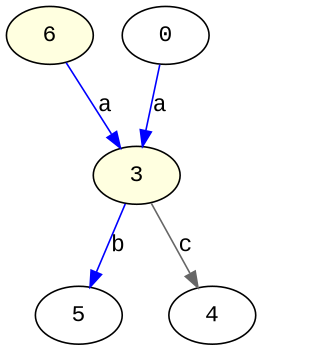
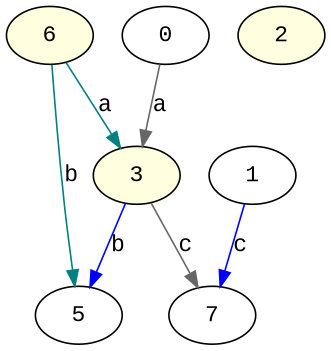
node "2": added
edge "0" -> "3": color blue -> gray40
edge "6" -> "3": color blue -> teal
edge "6" -> "5": added, label "b"
node "1": added
node "4": label "4" -> "7"
